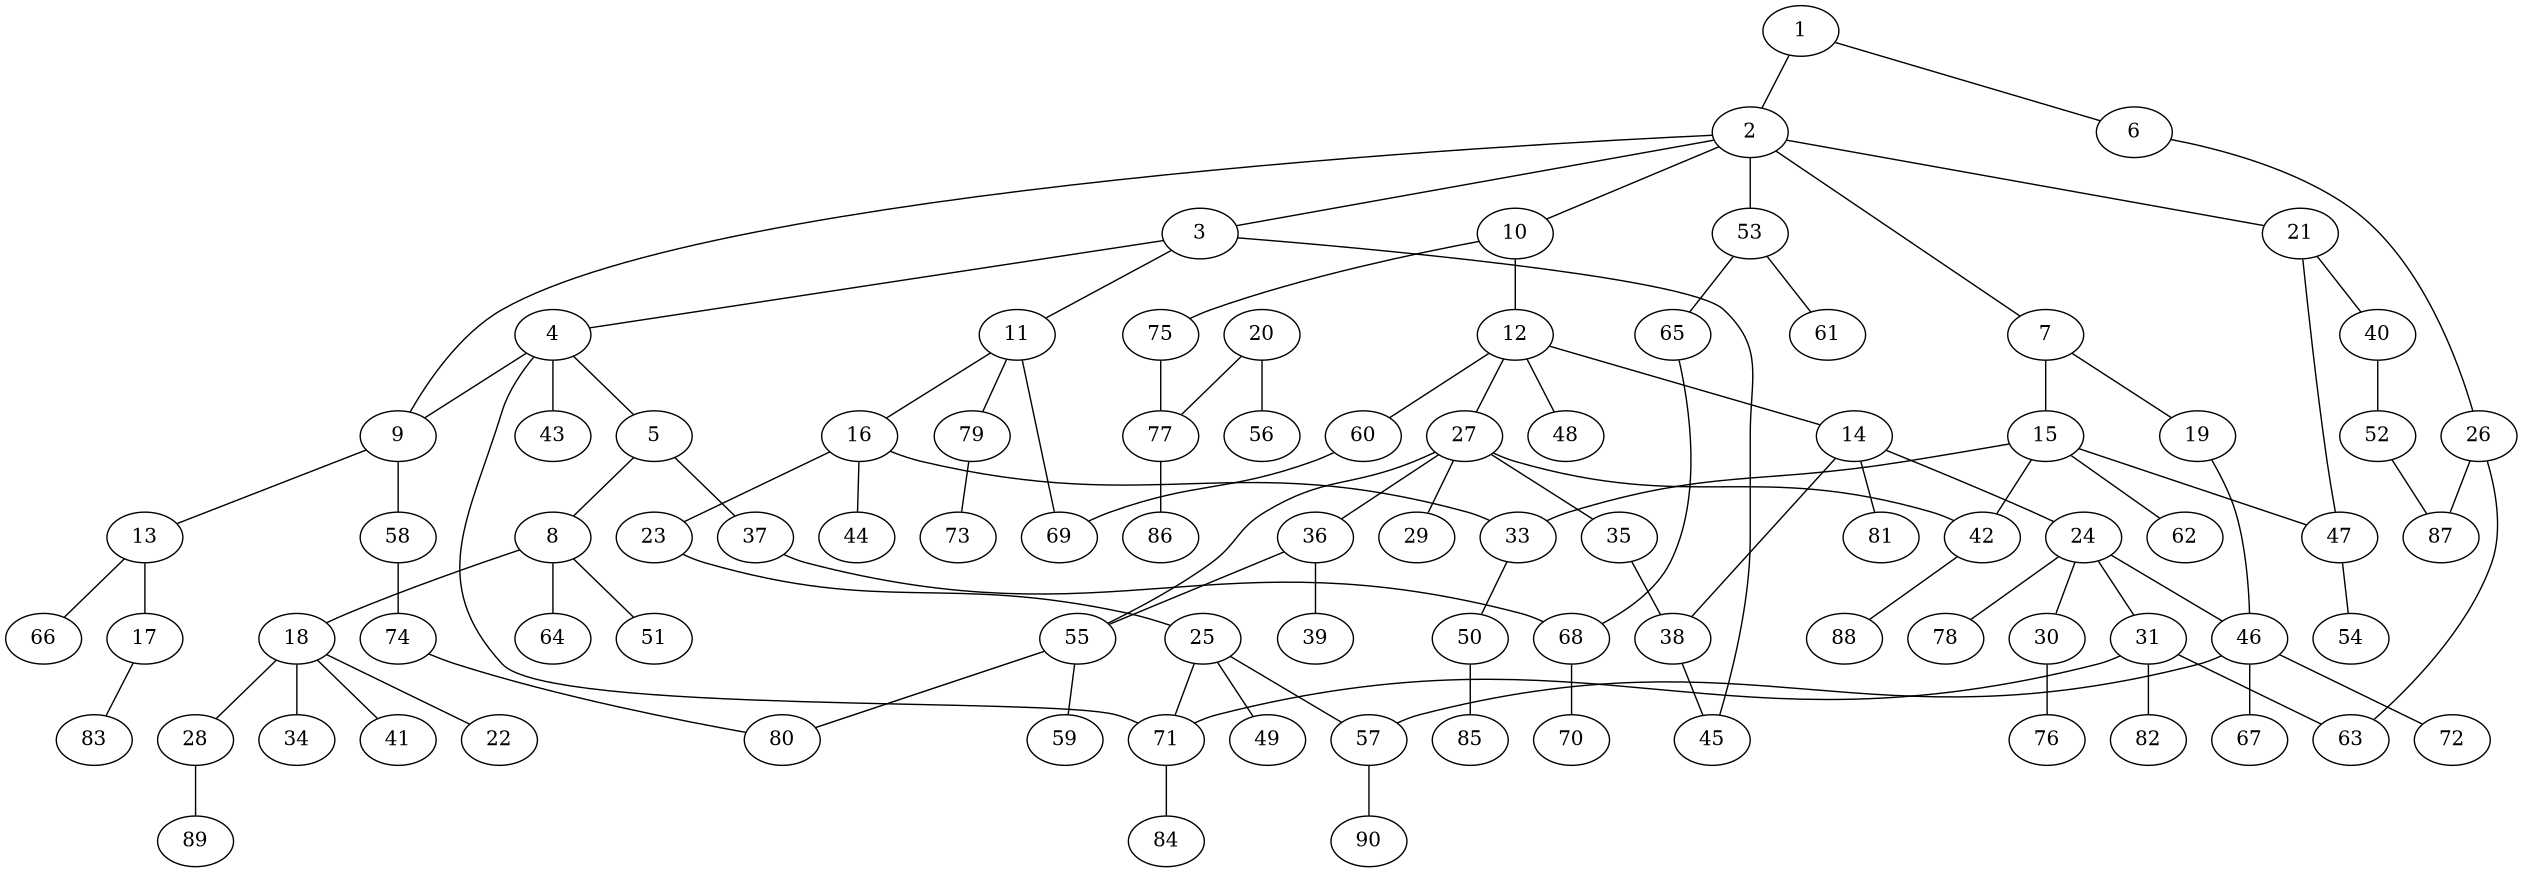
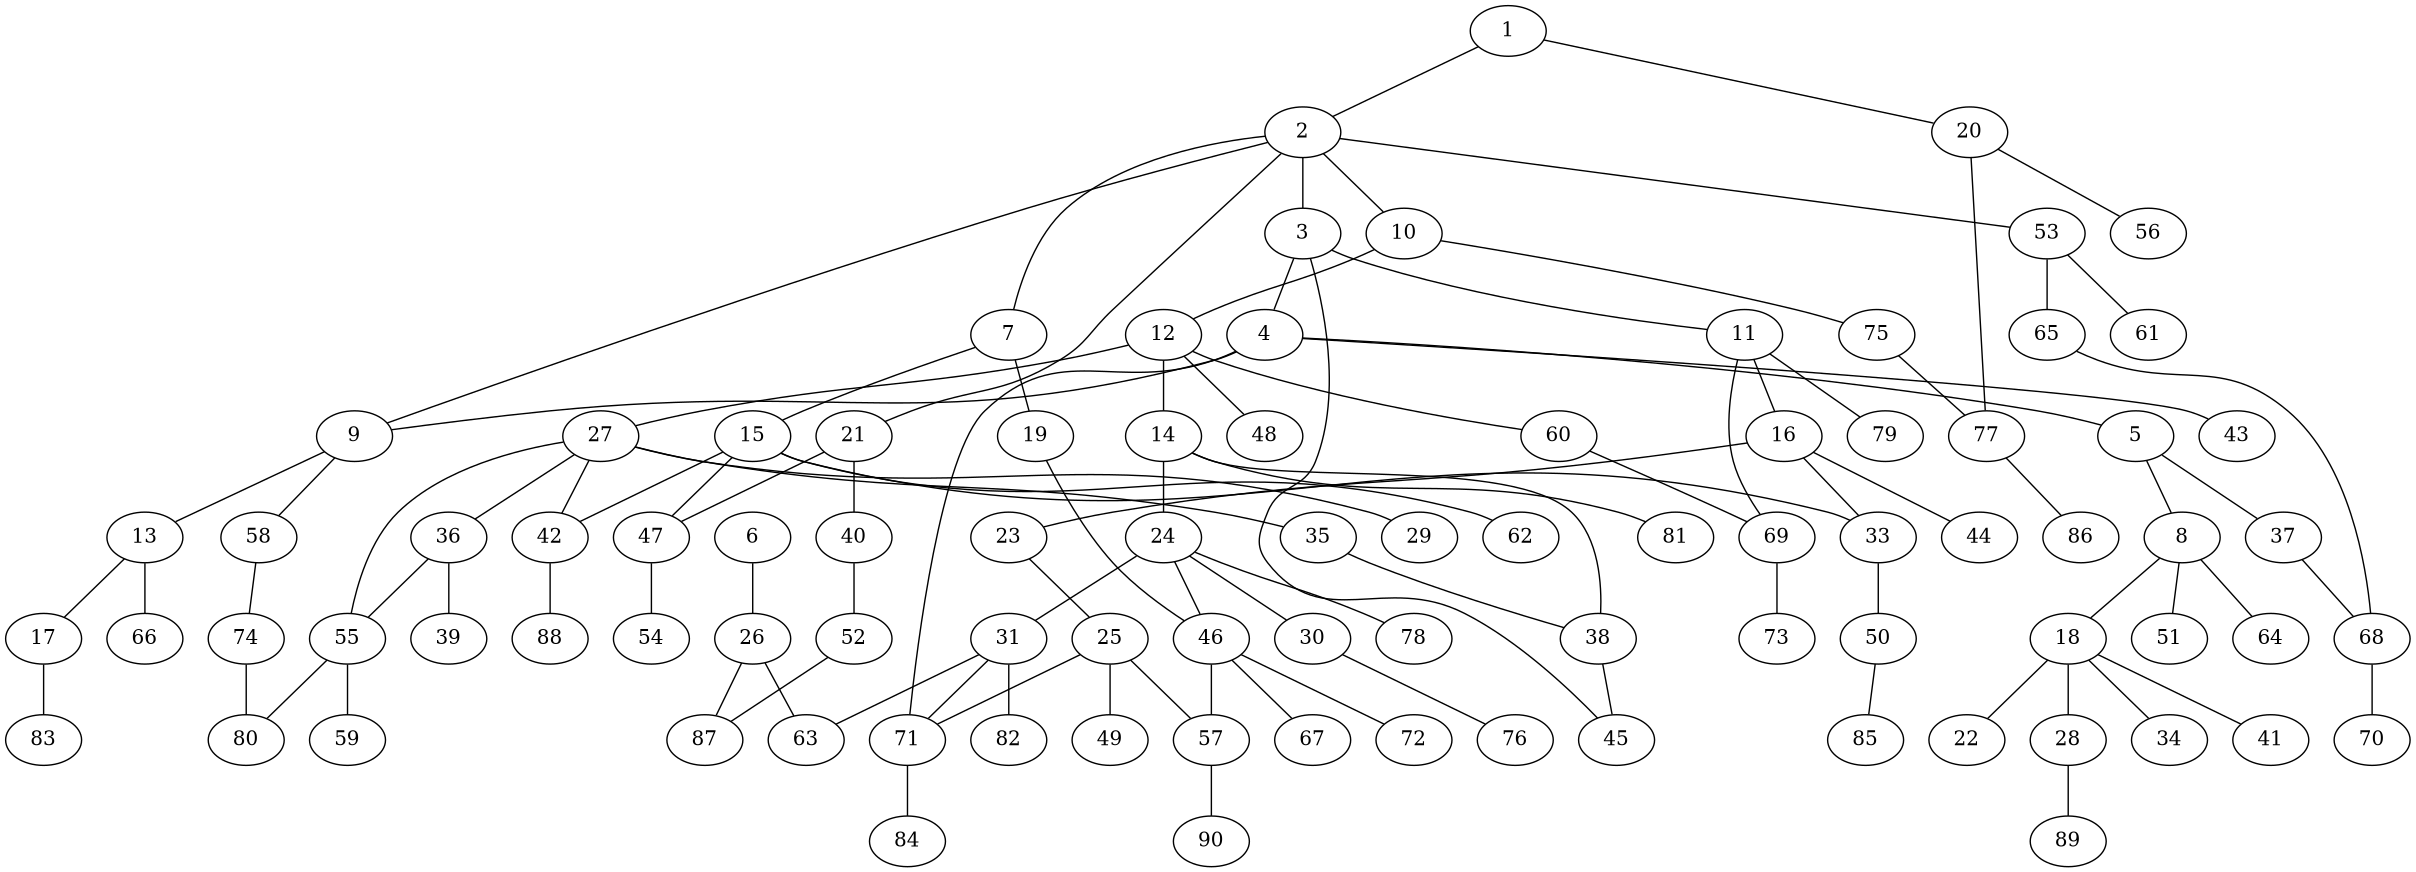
edge "1" -- "6": now "1" -- "20"
edge "79" -- "73": now "69" -- "73"
